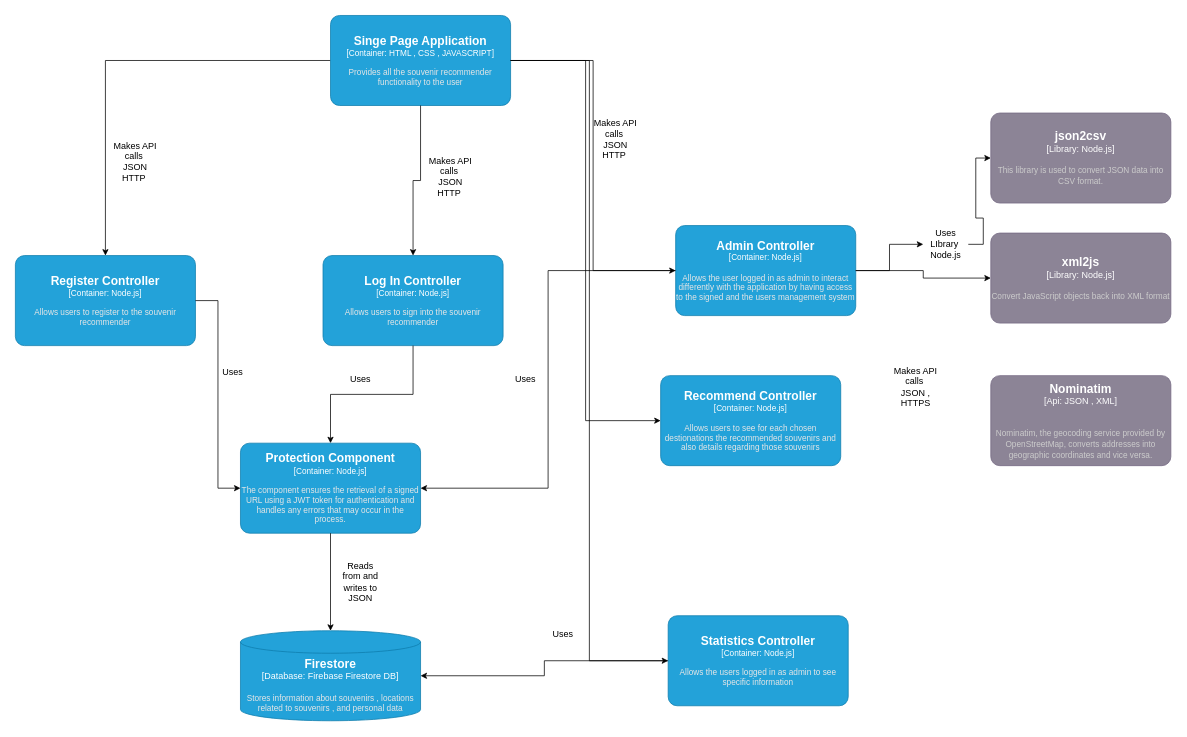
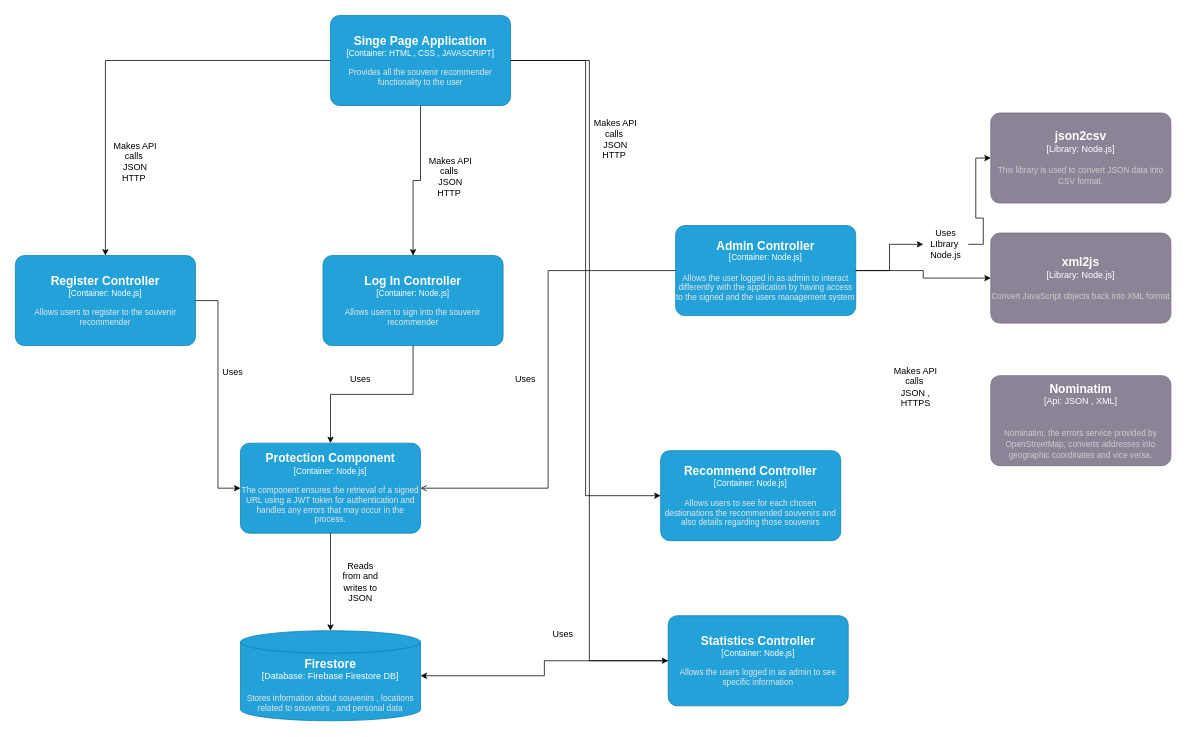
edge "Singe Page Application [Container: HTML , CSS , JAVASCRIPT] Provides all the souvenir recommender functionality to the user" -> "Admin Controller [Container: Node.js] Allows the user logged in as admin to interact differently with the application by having access to the signed and the users management system": removed
node "Recommend Controller [Container: Node.js] Allows users to see for each chosen destionations the recommended souvenirs and also details regarding those souvenirs": moved (750, 420) -> (750, 495)
node "Nominatim [Api: JSON , XML] Nominatim, the geocoding service provided by OpenStreetMap, converts addresses into geographic coordinates and vice versa.": label "Nominatim [Api: JSON , XML] Nominatim, the geocoding service provided by OpenStreetMap, converts addresses into geographic coordinates and vice versa." -> "Nominatim [Api: JSON , XML] Nominatim, the errors service provided by OpenStreetMap, converts addresses into geographic coordinates and vice versa."
edge "Admin Controller [Container: Node.js] Allows the user logged in as admin to interact differently with the application by having access to the signed and the users management system" -> "Protection Component [Container: Node.js] The component ensures the retrieval of a signed URL using a JWT token for authentication and handles any errors that may occur in the process.": arrowhead classic -> open
